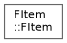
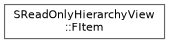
node "FItem ::FItem": label "FItem ::FItem" -> "SReadOnlyHierarchyView ::FItem"
